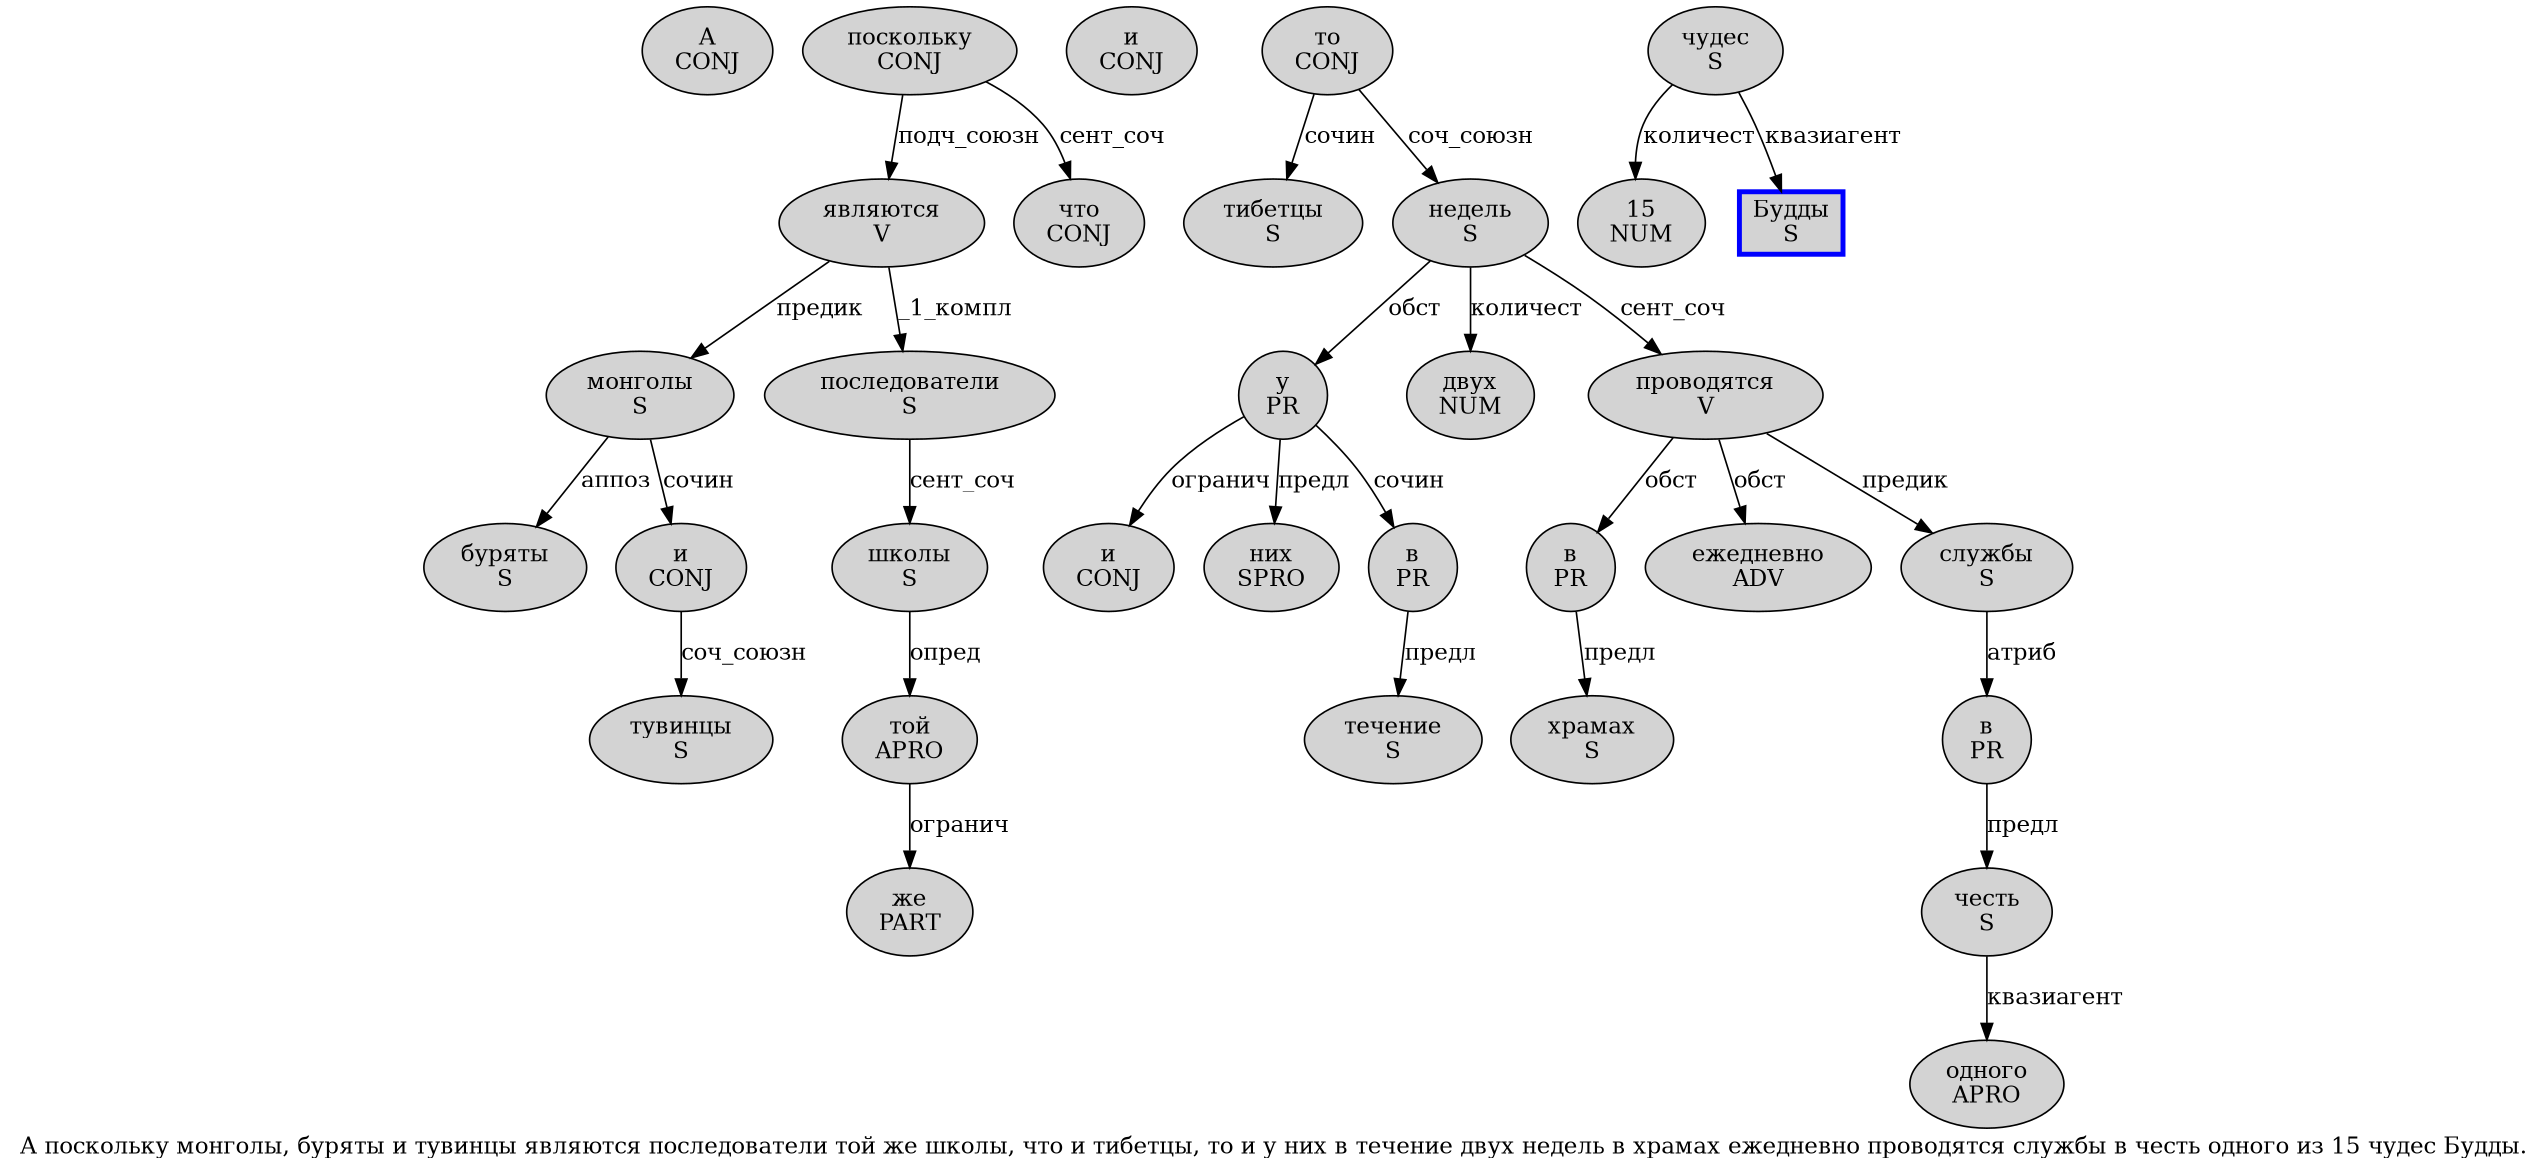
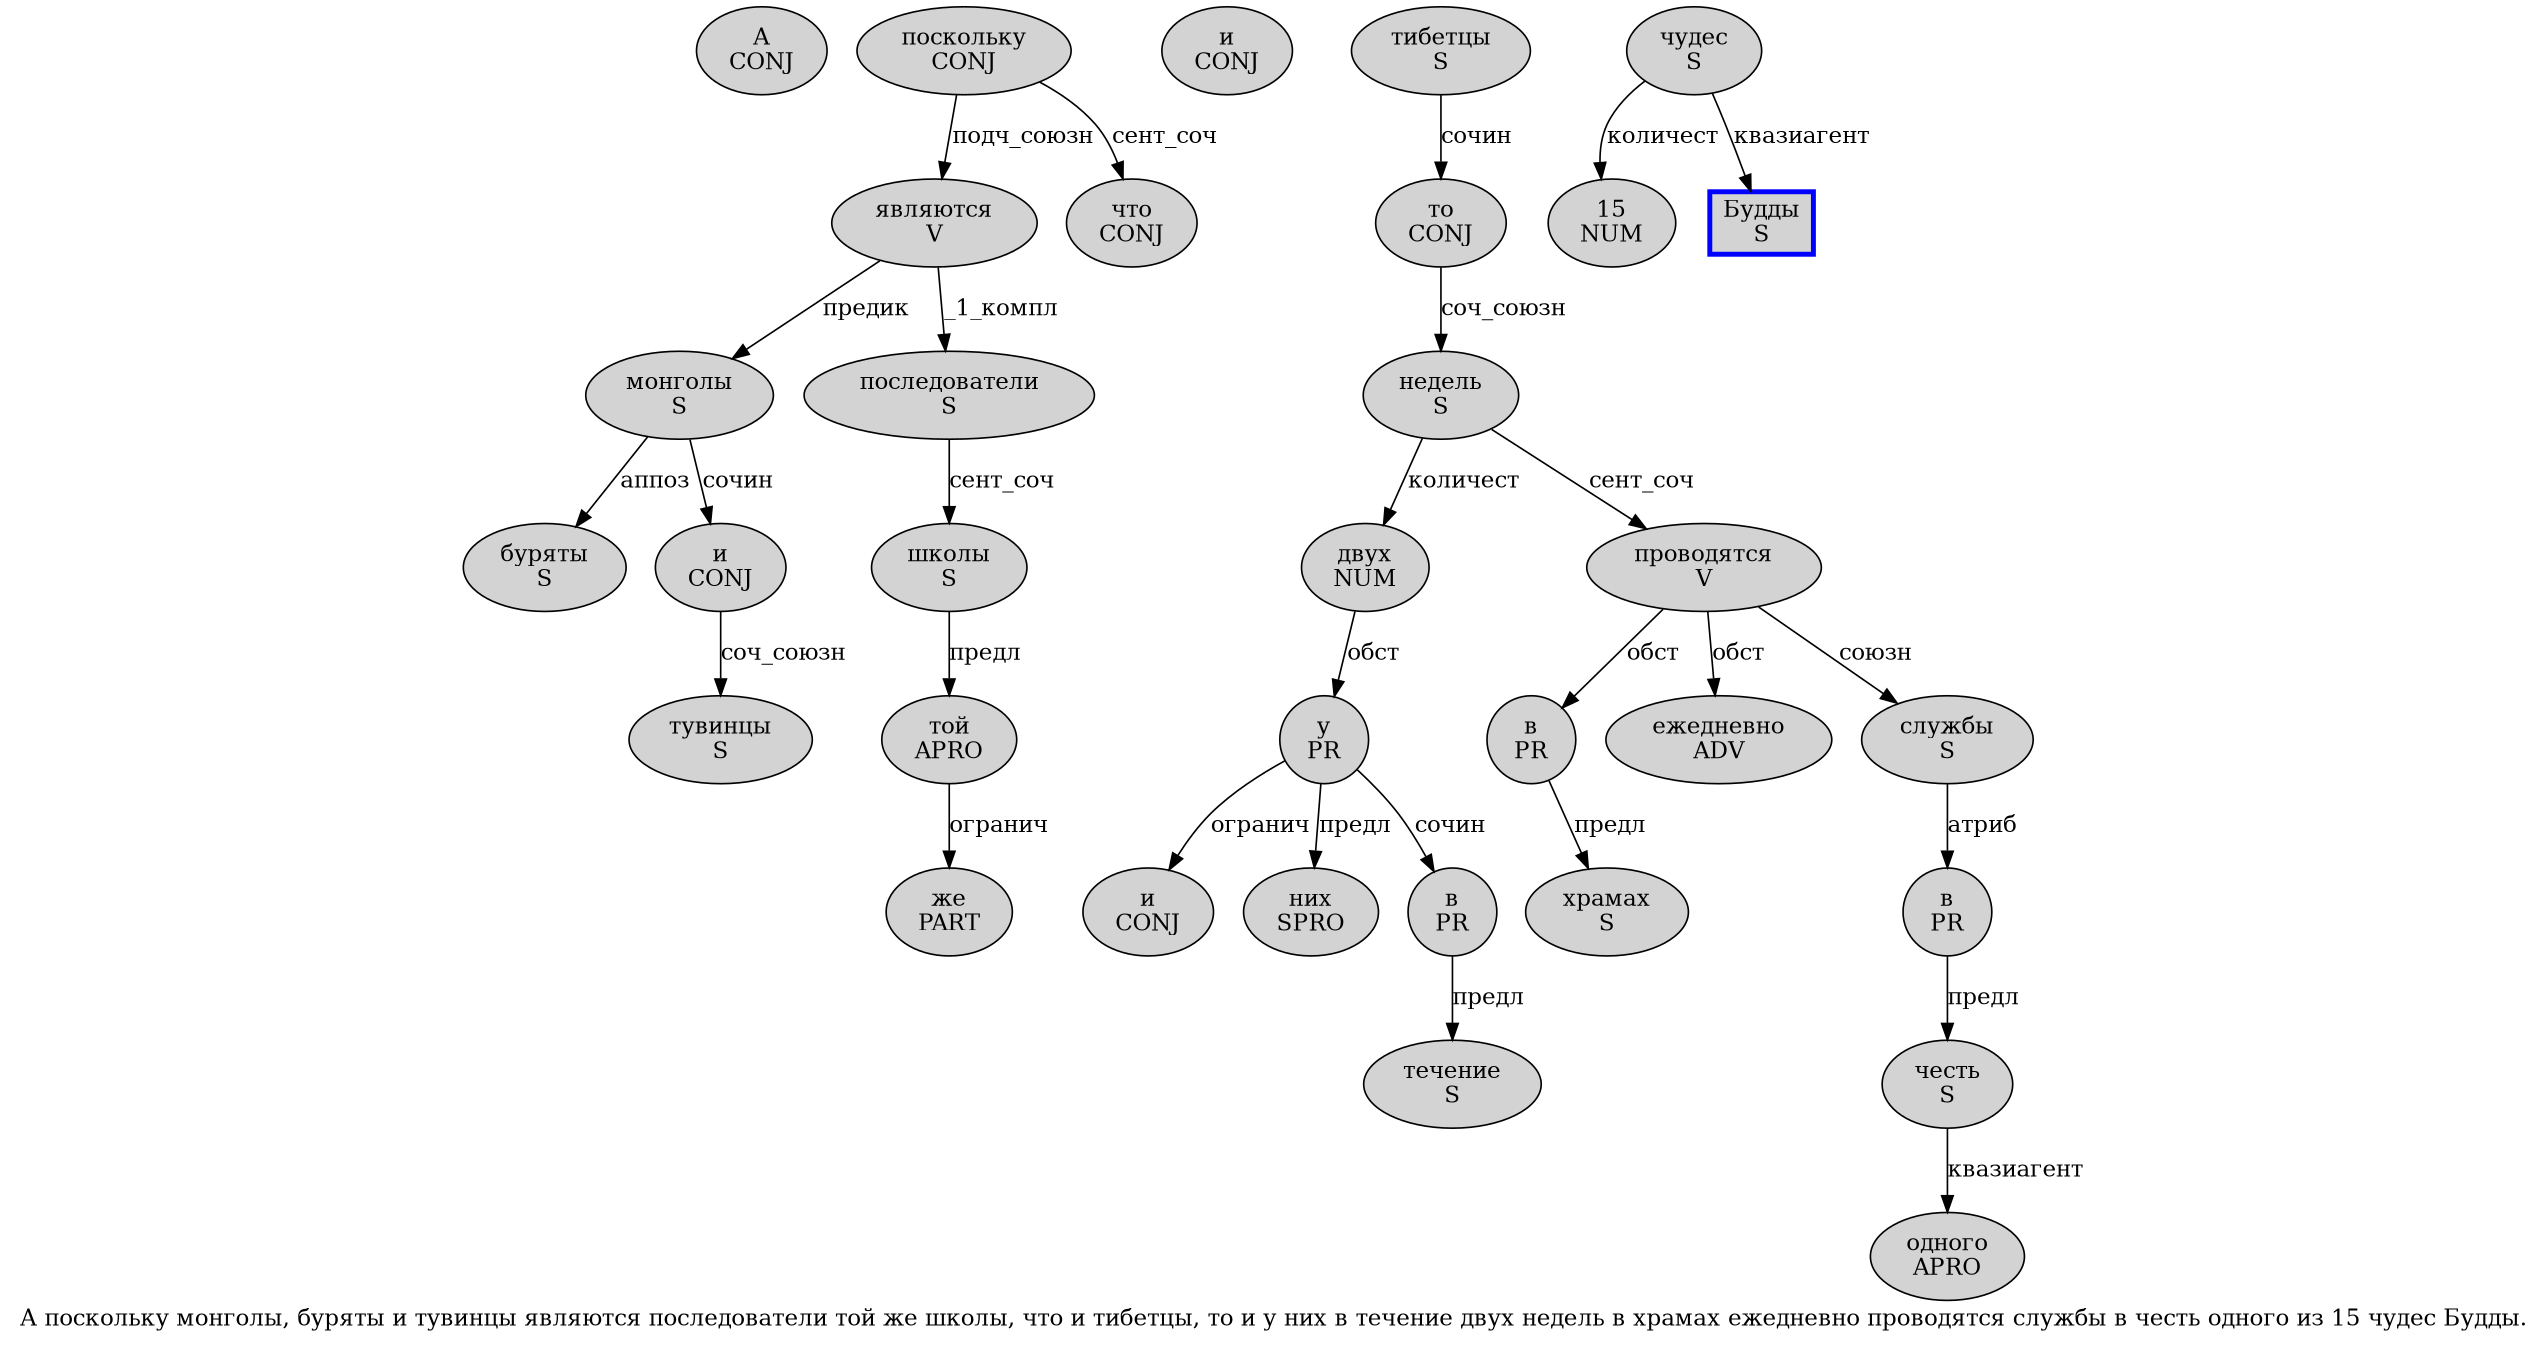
edge "то CONJ" -> "тибетцы S": reversed
edge "недель S" -> "у PR": now "двух NUM" -> "у PR"
edge "проводятся V" -> "службы S": label "предик" -> "союзн"
edge "школы S" -> "той APRO": label "опред" -> "предл"
